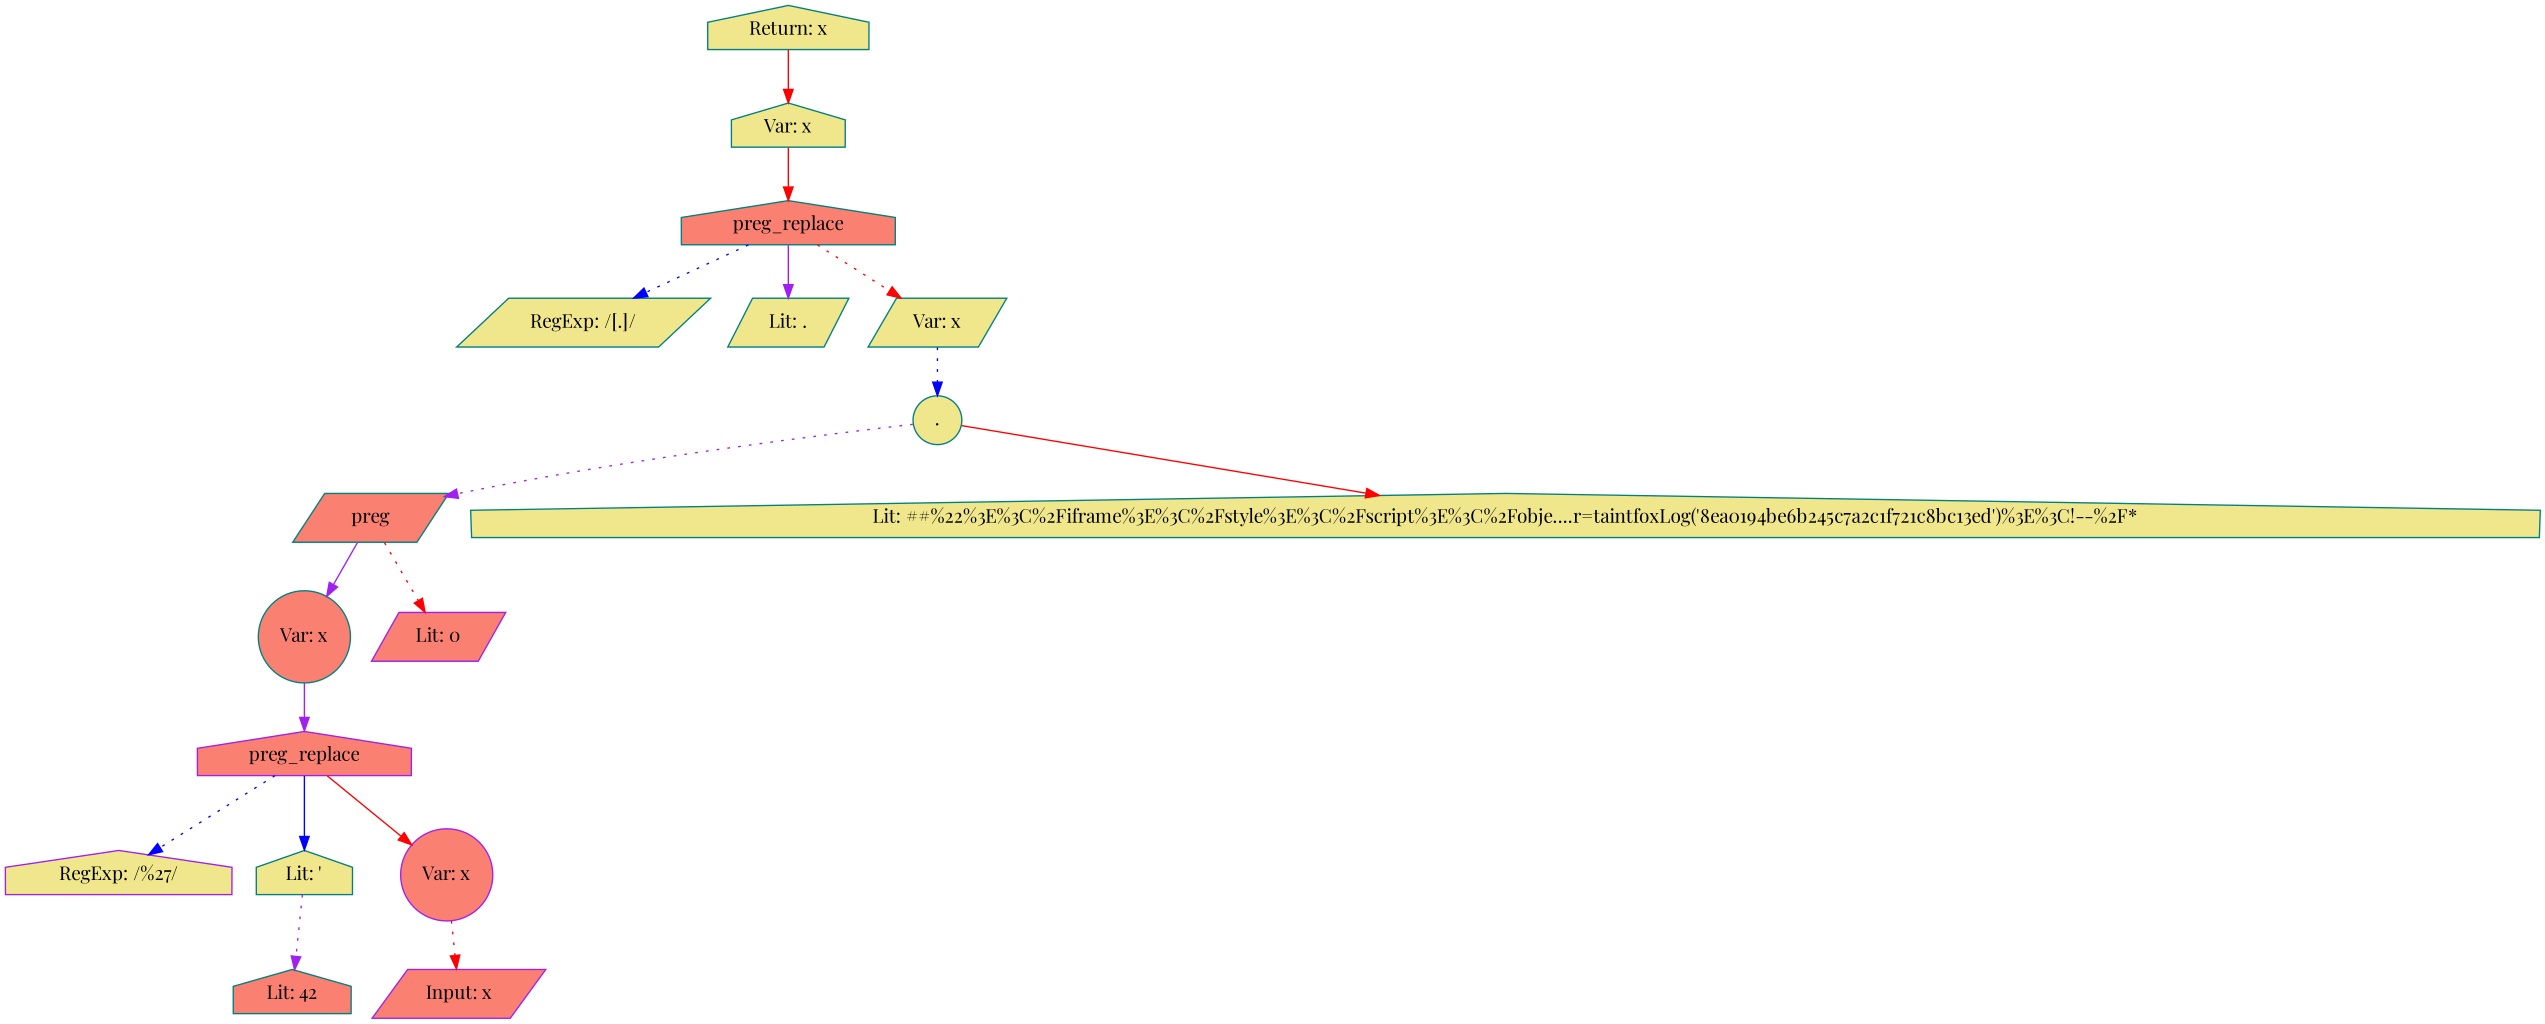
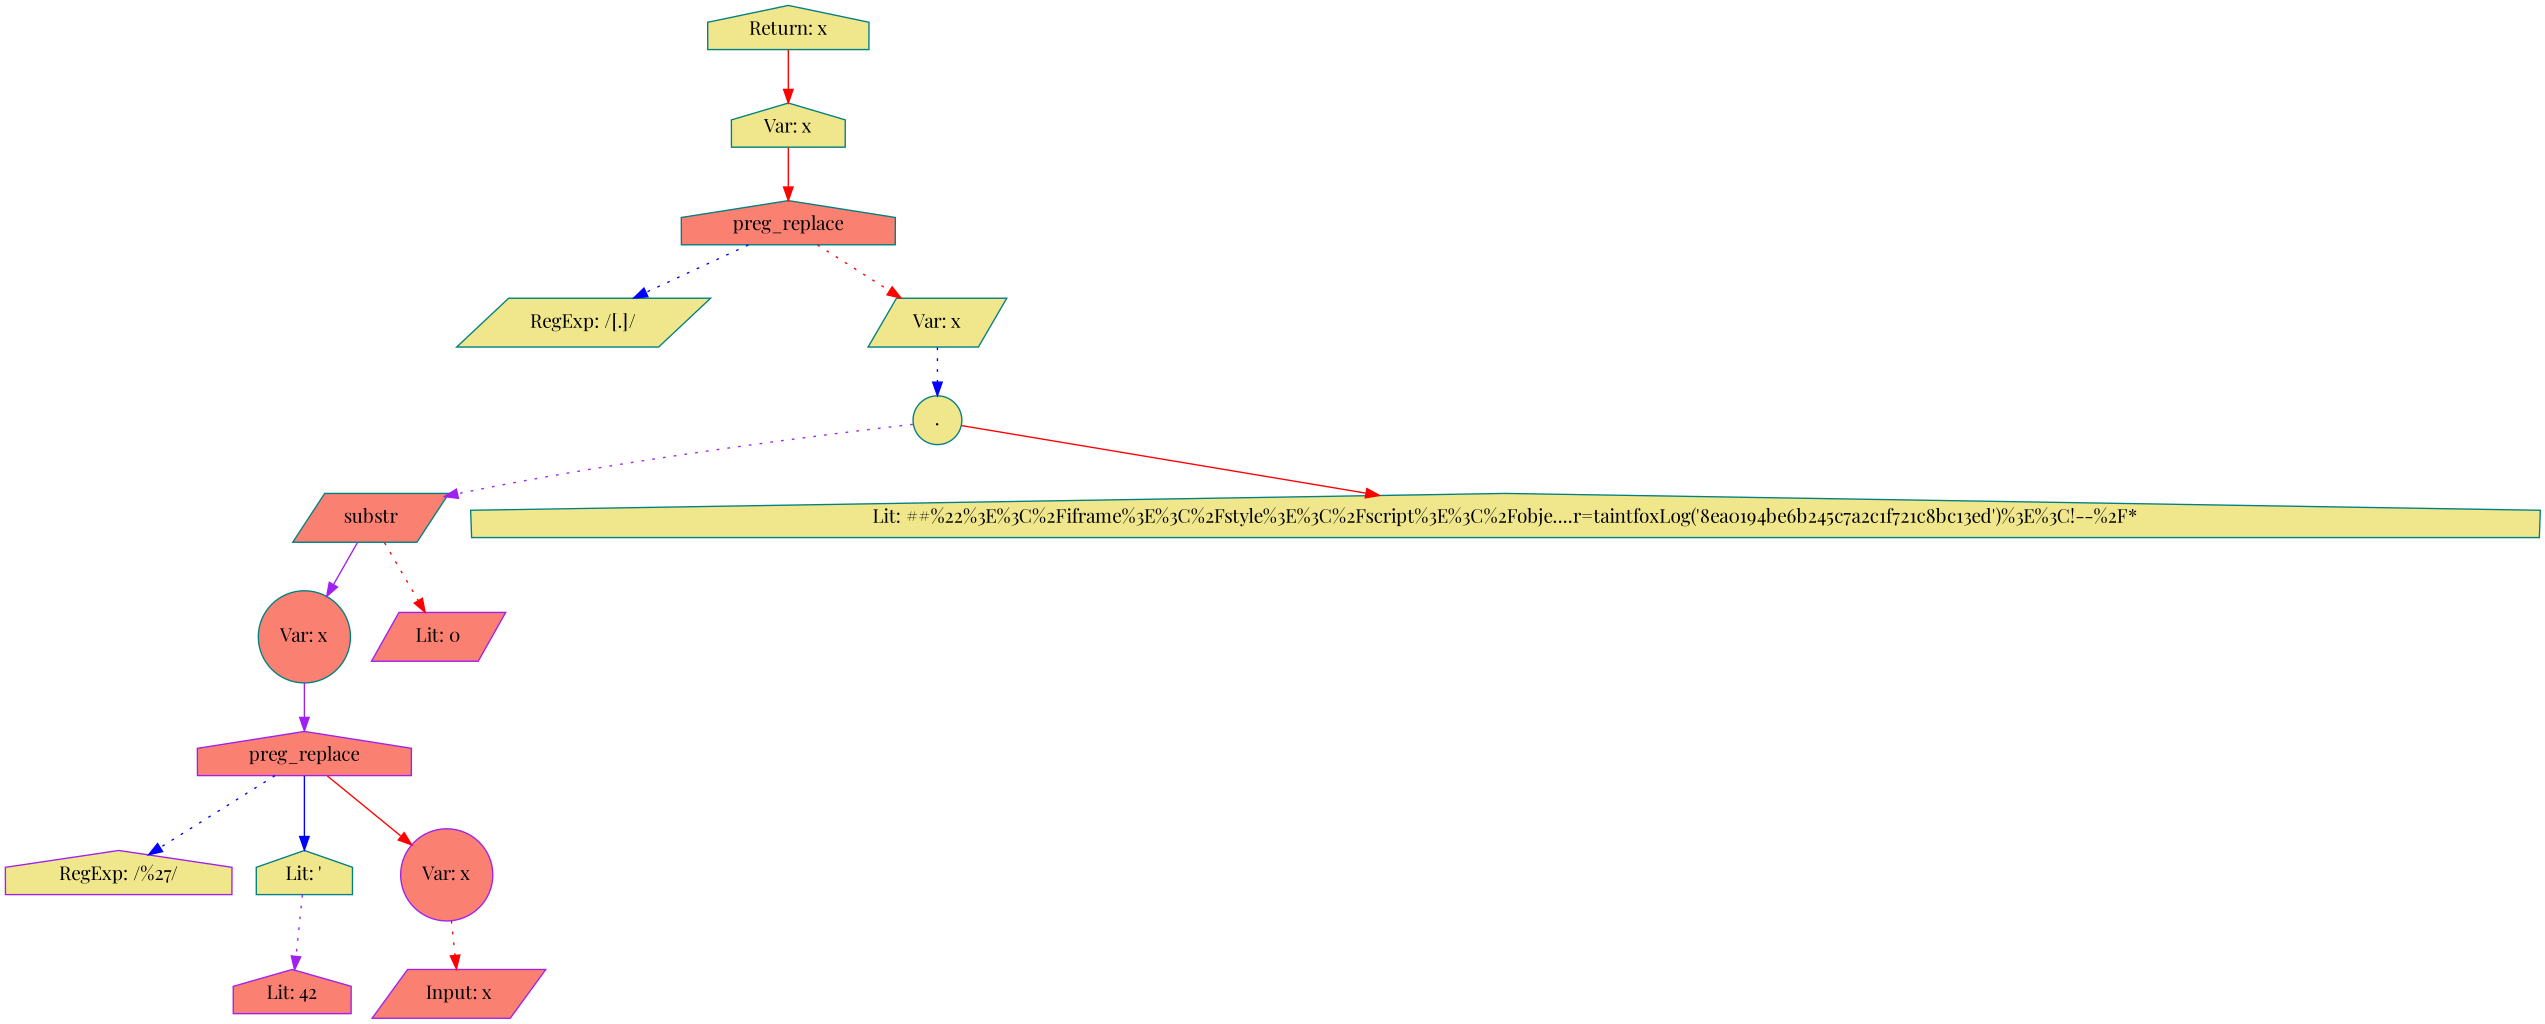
node "Lit: .": removed
node "preg": label "preg" -> "substr"
node "Lit: 42": color teal -> purple
